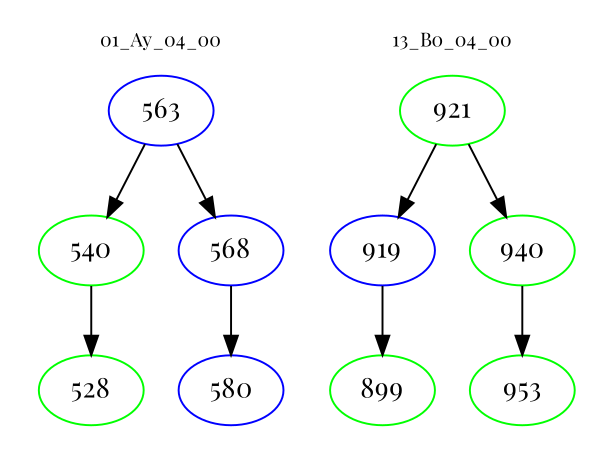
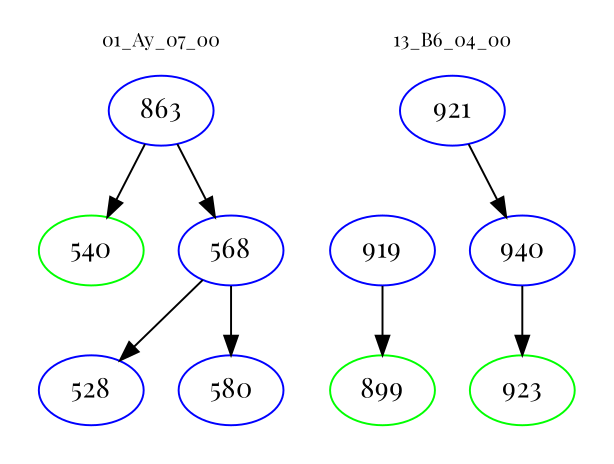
cluster "01_Ay_04_00": label "01_Ay_04_00" -> "01_Ay_07_00"
cluster "13_B0_04_00": label "13_B0_04_00" -> "13_B6_04_00"
node "563": label "563" -> "863"
node "921": color green -> blue
edge "921" -> "919": removed
node "940": color green -> blue
edge "540" -> "528": now "568" -> "528"
node "528": color green -> blue
node "953": label "953" -> "923"
